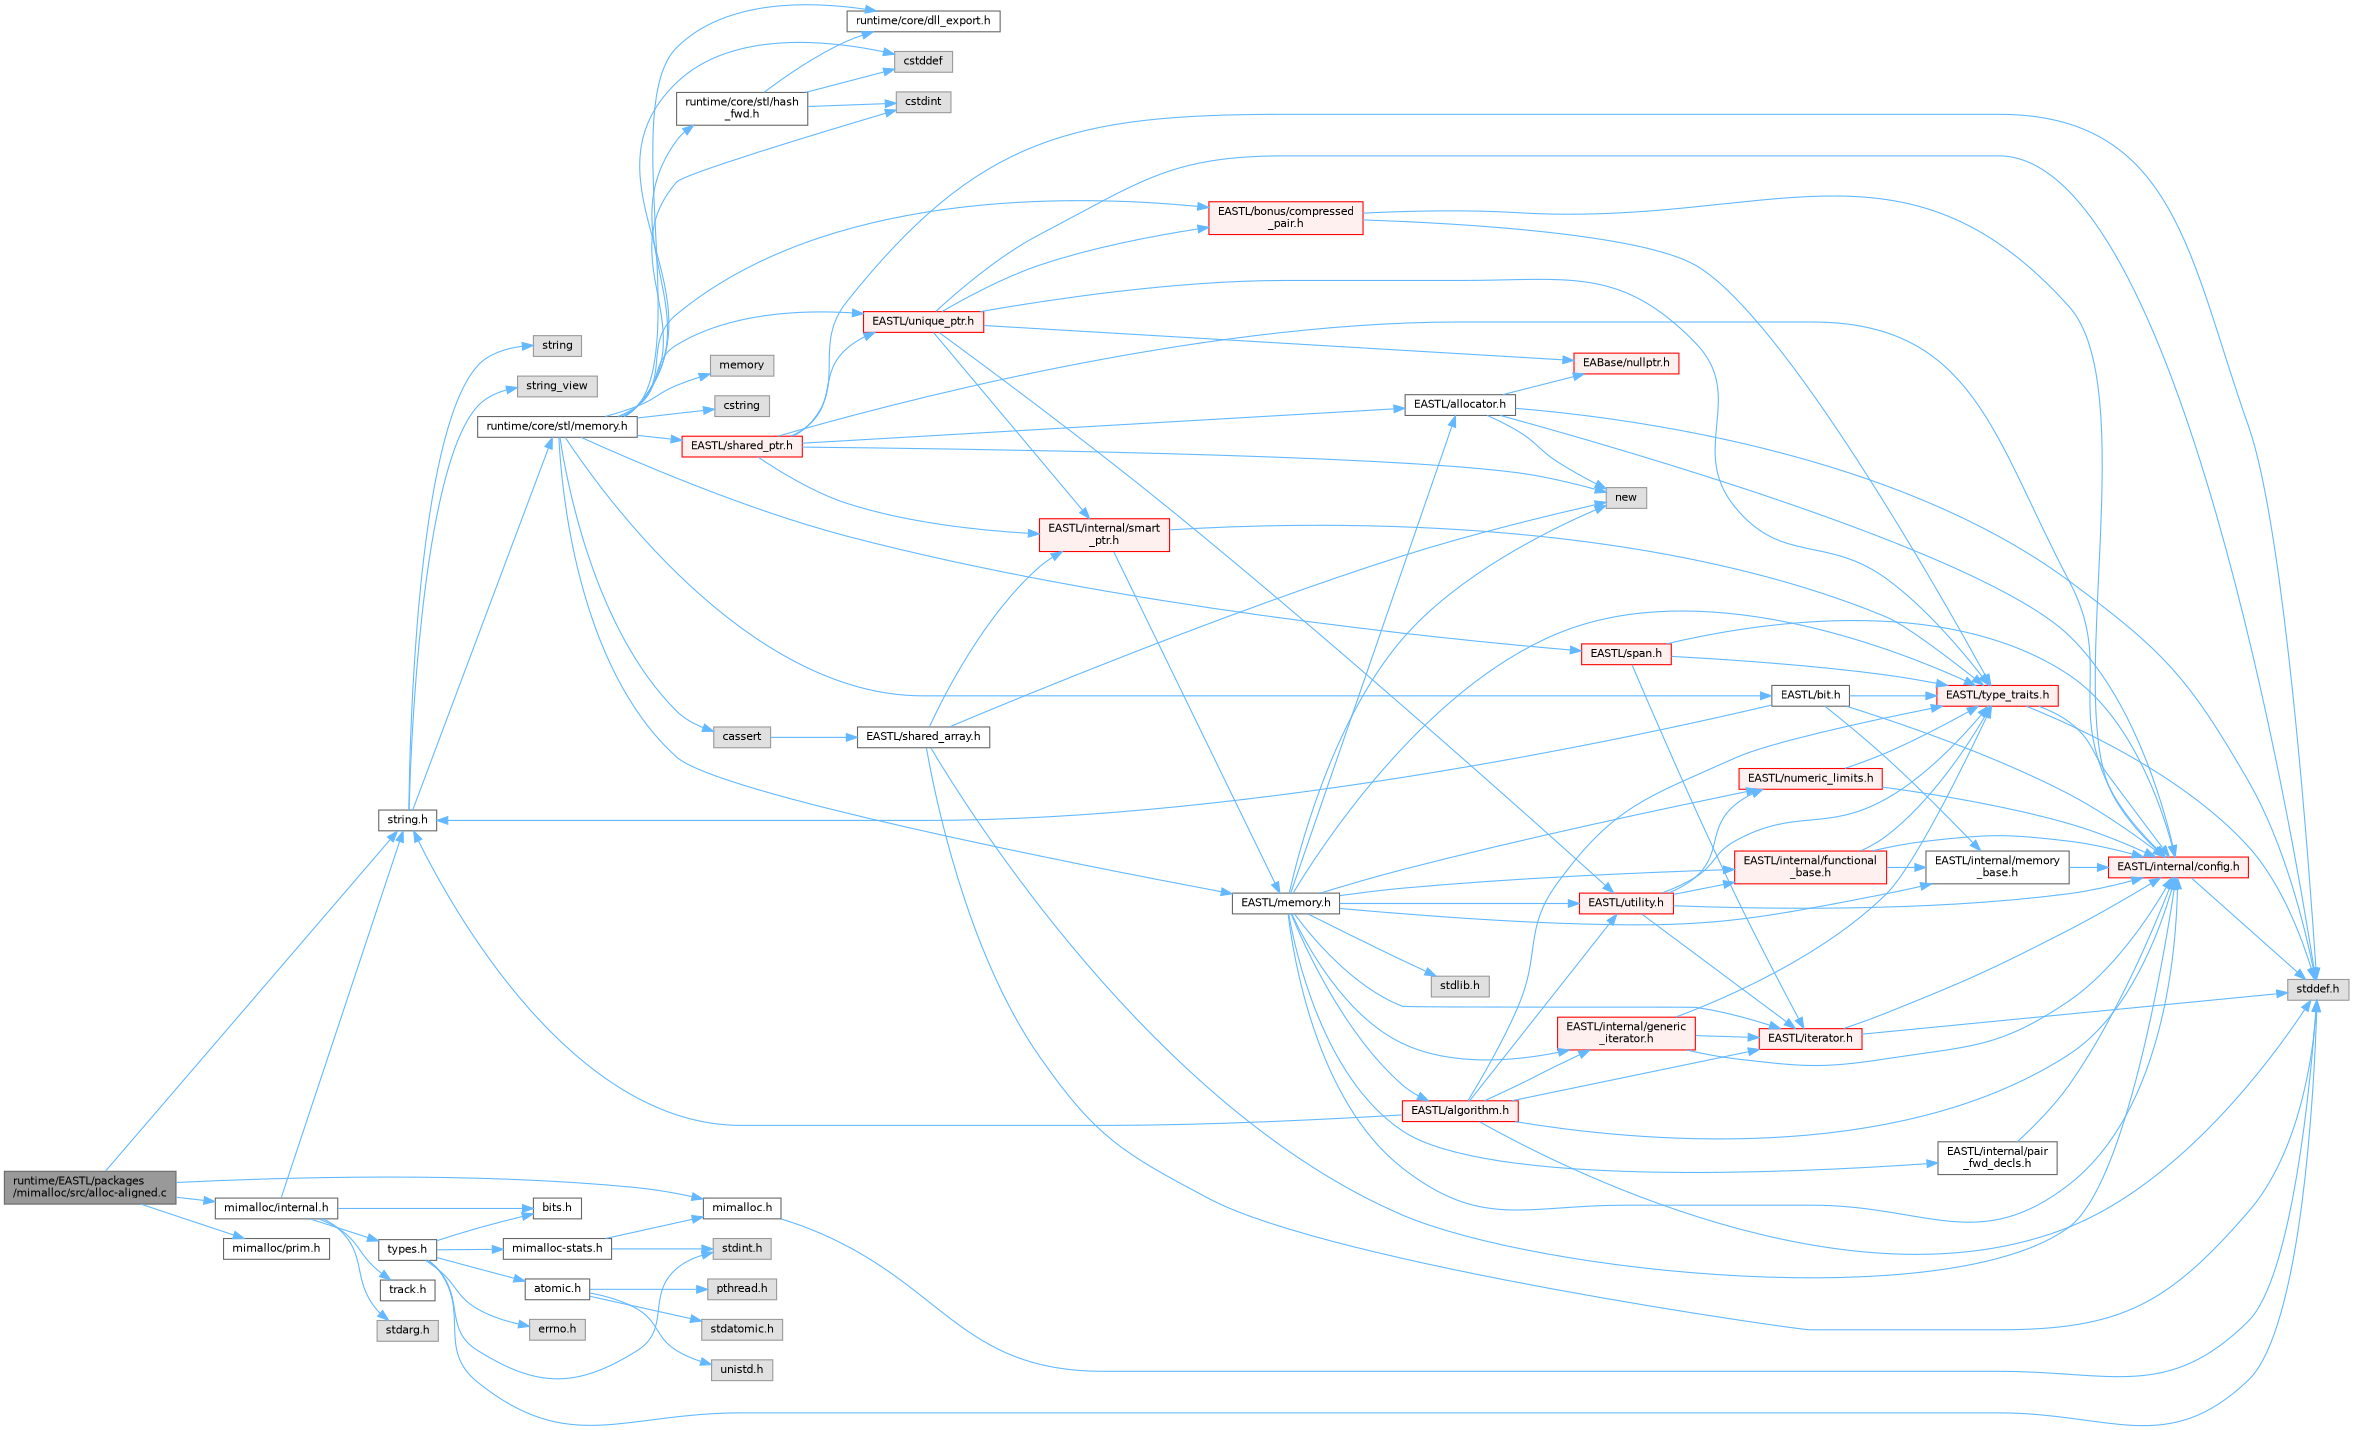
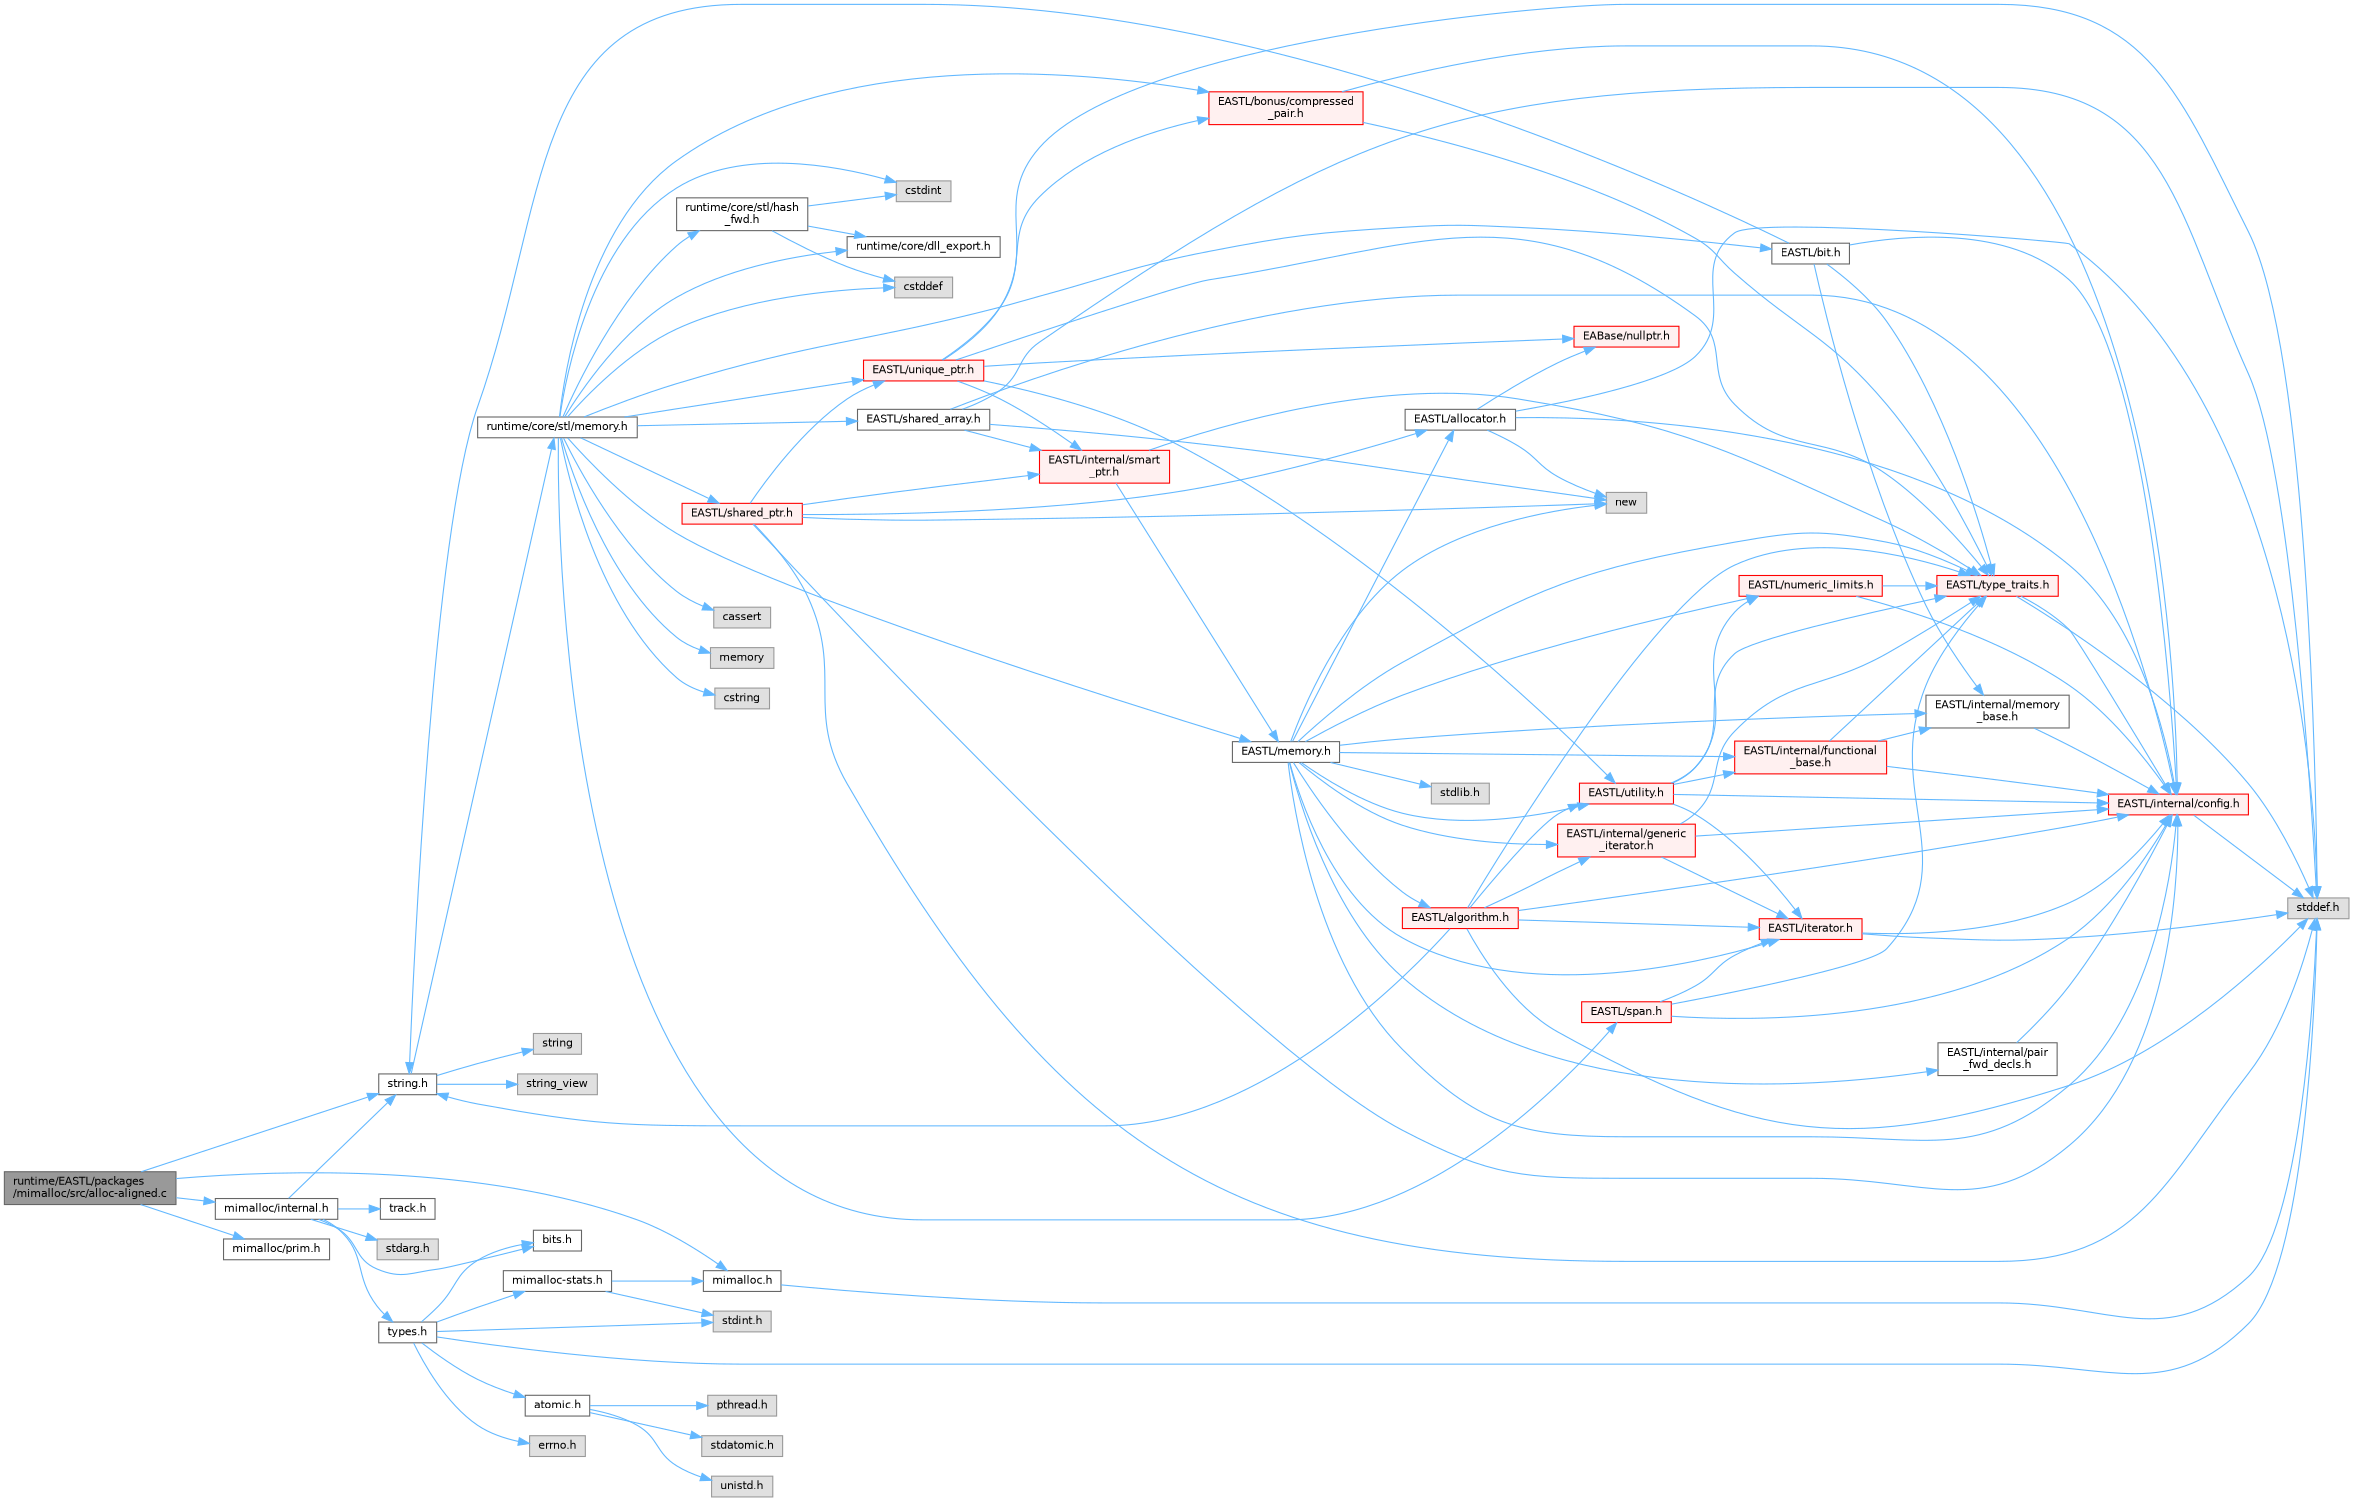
edge "cassert" -> "EASTL/shared_array.h": now "runtime/core/stl/memory.h" -> "EASTL/shared_array.h"
